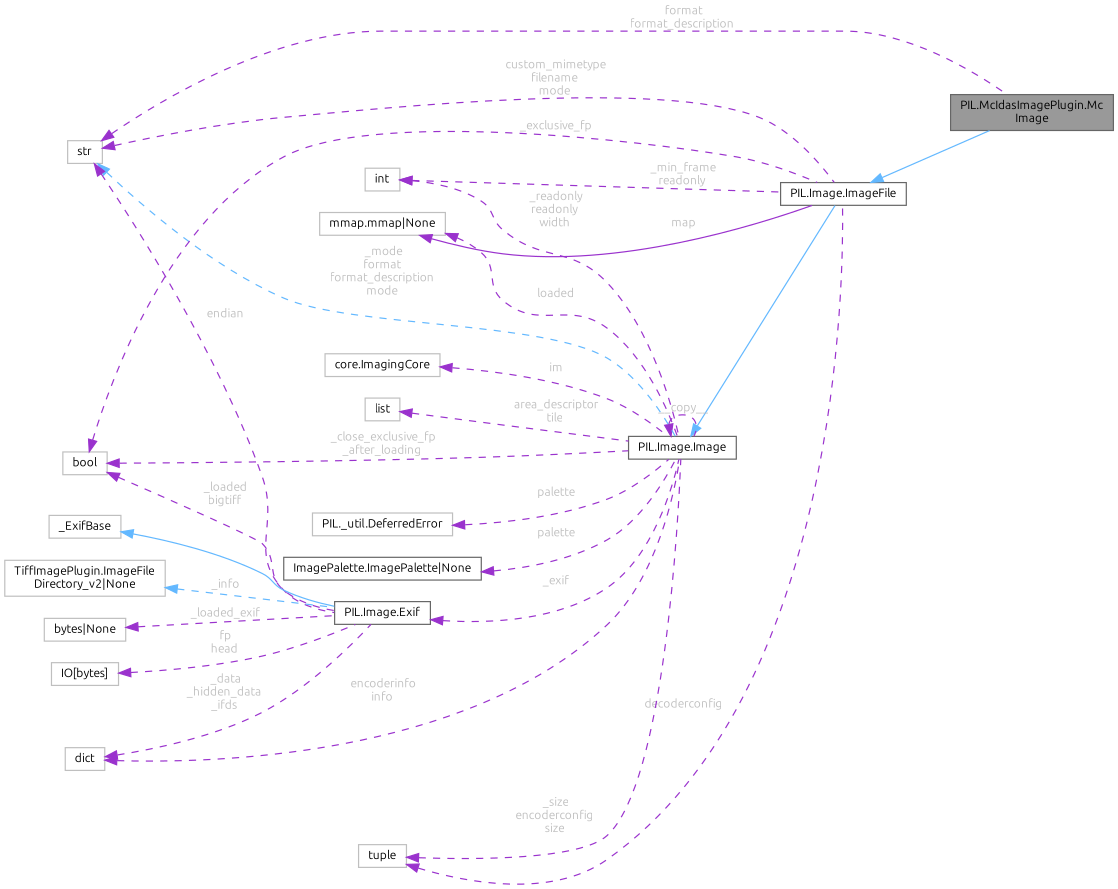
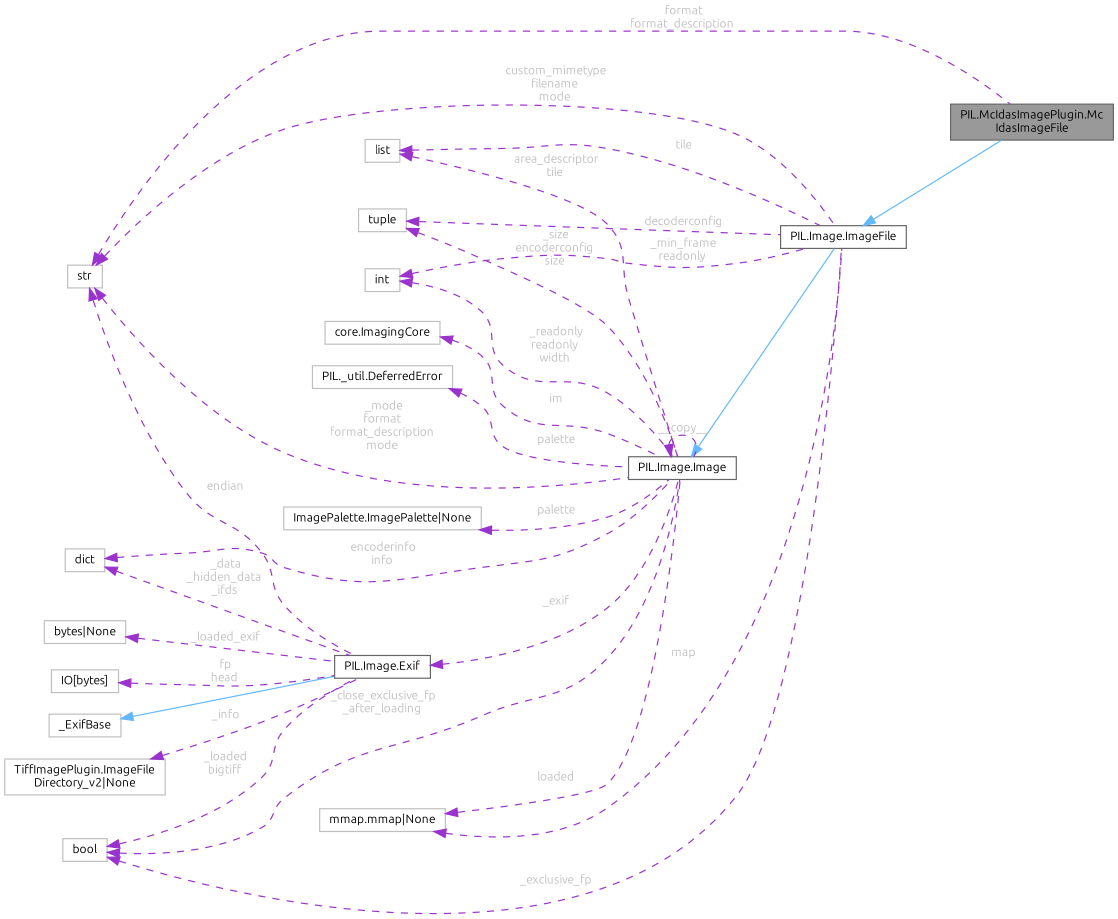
node "PIL.McIdasImagePlugin.Mc Image": label "PIL.McIdasImagePlugin.Mc Image" -> "PIL.McIdasImagePlugin.Mc IdasImageFile"
edge "PIL.Image.ImageFile" -> "list": added, label "tile"
edge "PIL.Image.ImageFile" -> "mmap.mmap|None": style solid -> dashed
edge "PIL.Image.Image" -> "str": color steelblue1 -> darkorchid3
node "ImagePalette.ImagePalette|None": color gray40 -> grey75
edge "PIL.Image.Exif" -> "TiffImagePlugin.ImageFile Directory_v2|None": color steelblue1 -> darkorchid3
